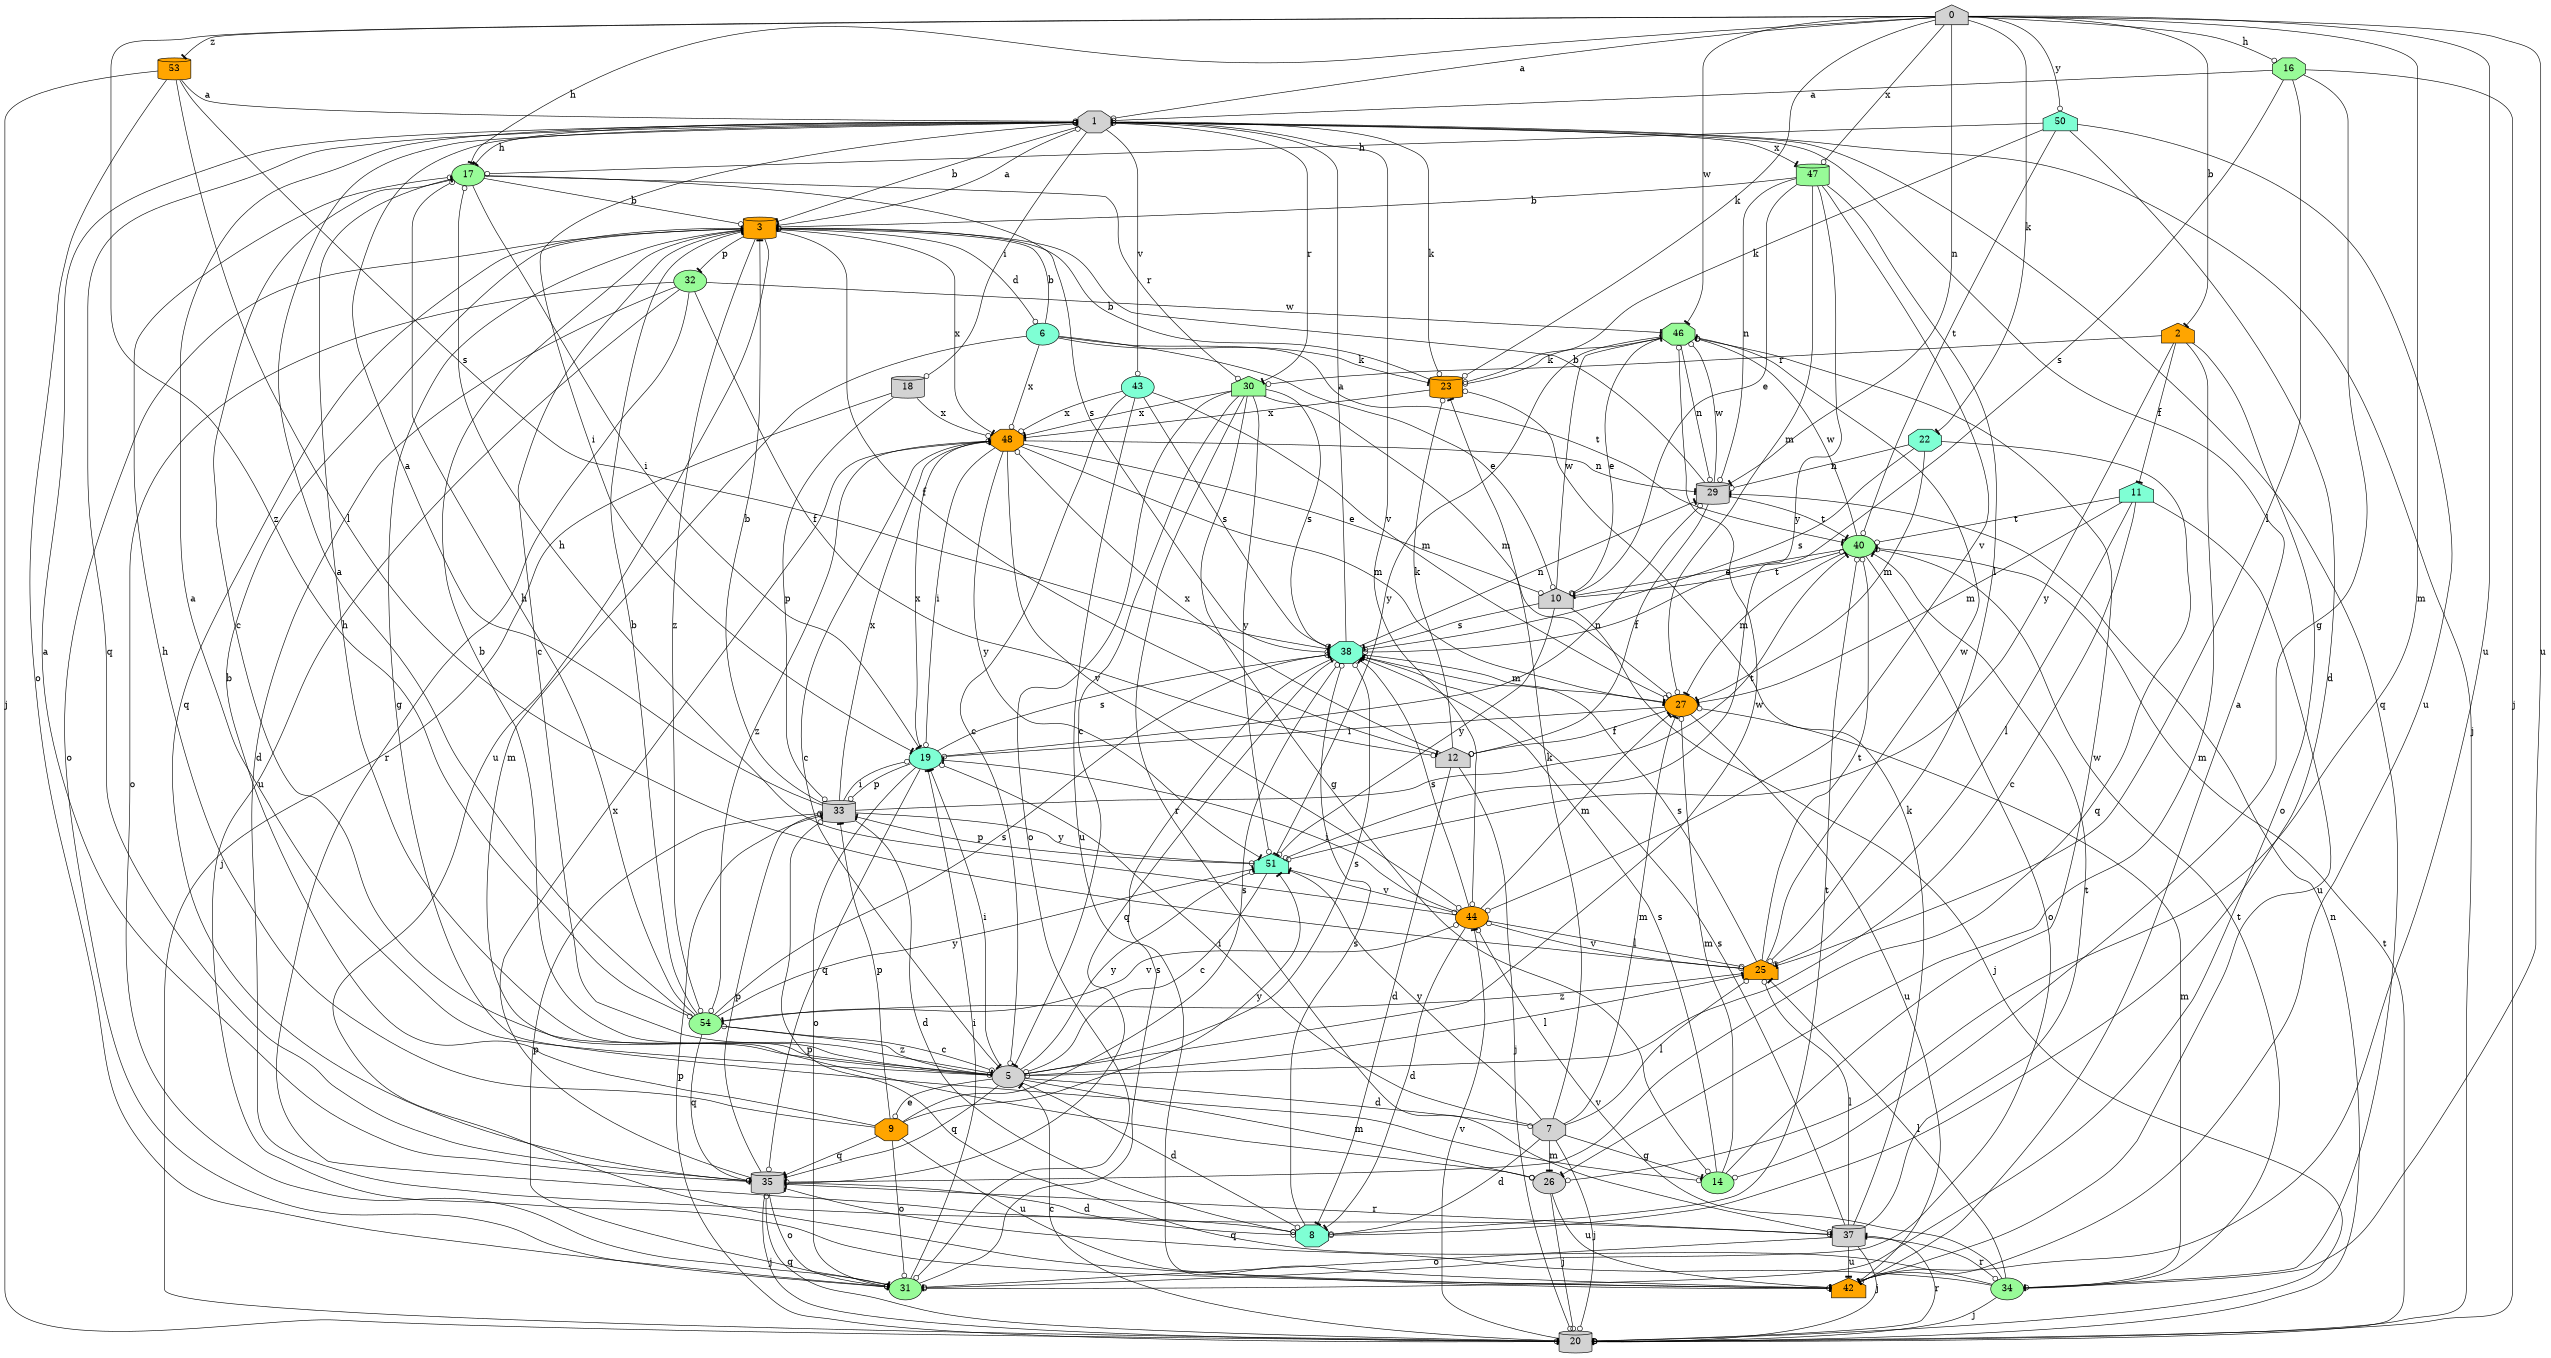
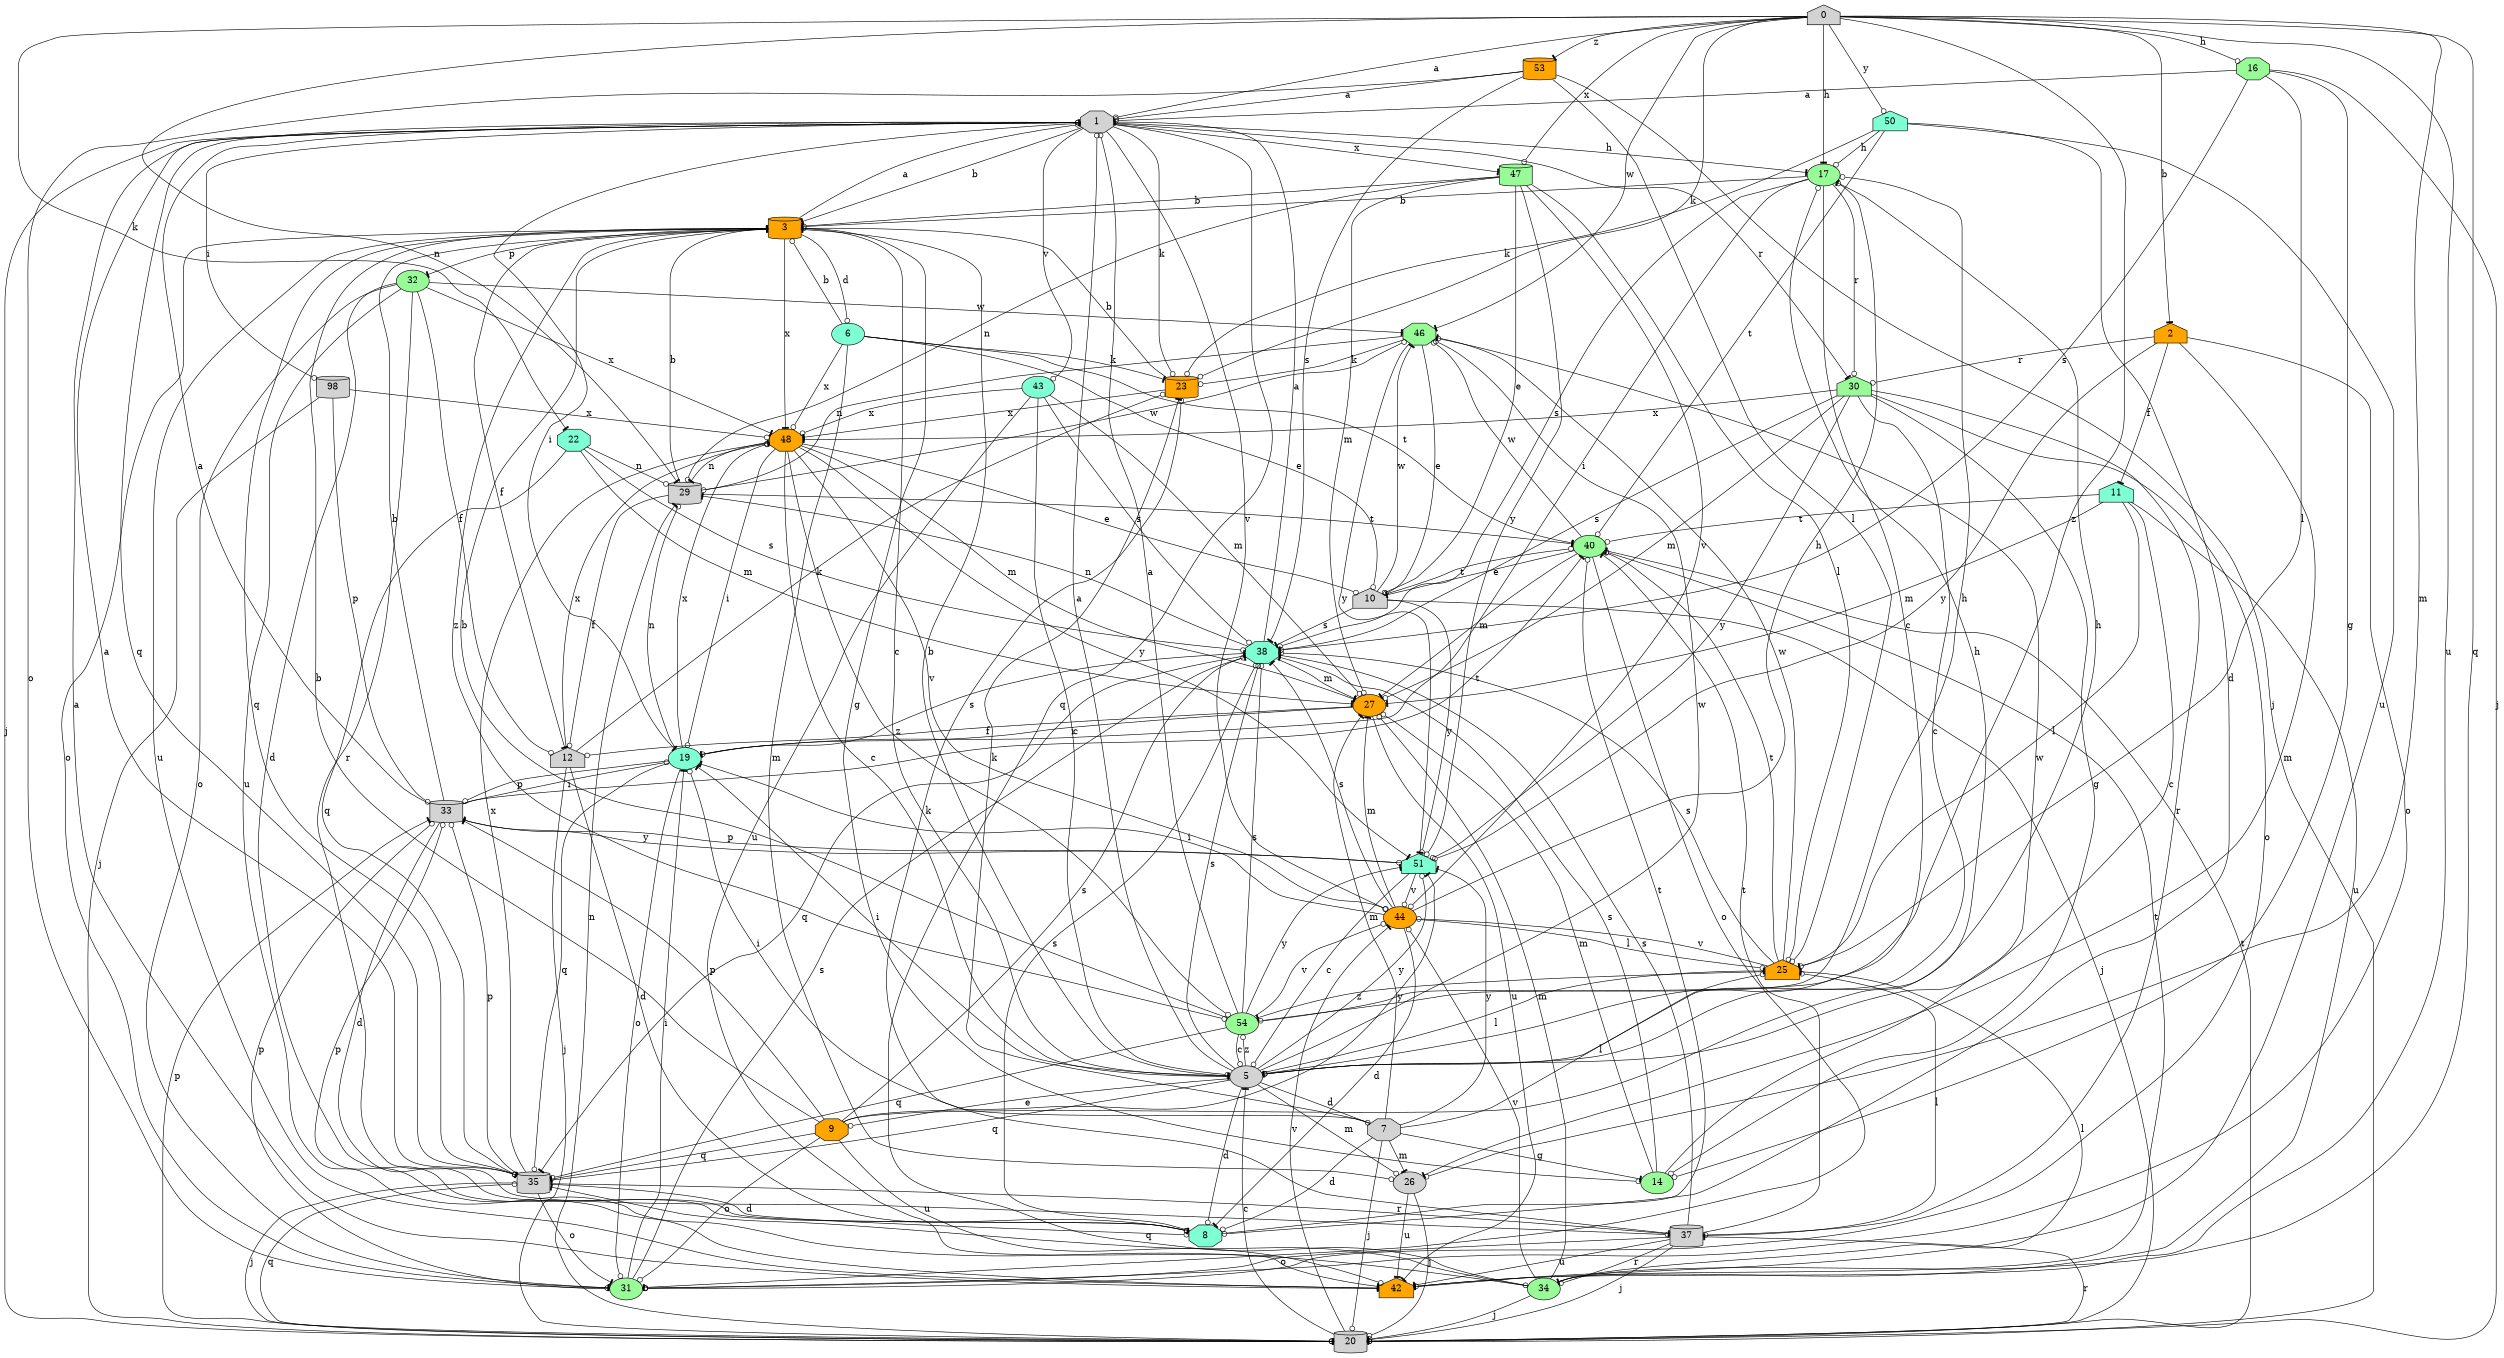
node "18": label "18" -> "98"
edge "33" -> "48": now "32" -> "48"
edge "0" -> "34": label "u" -> "q"
